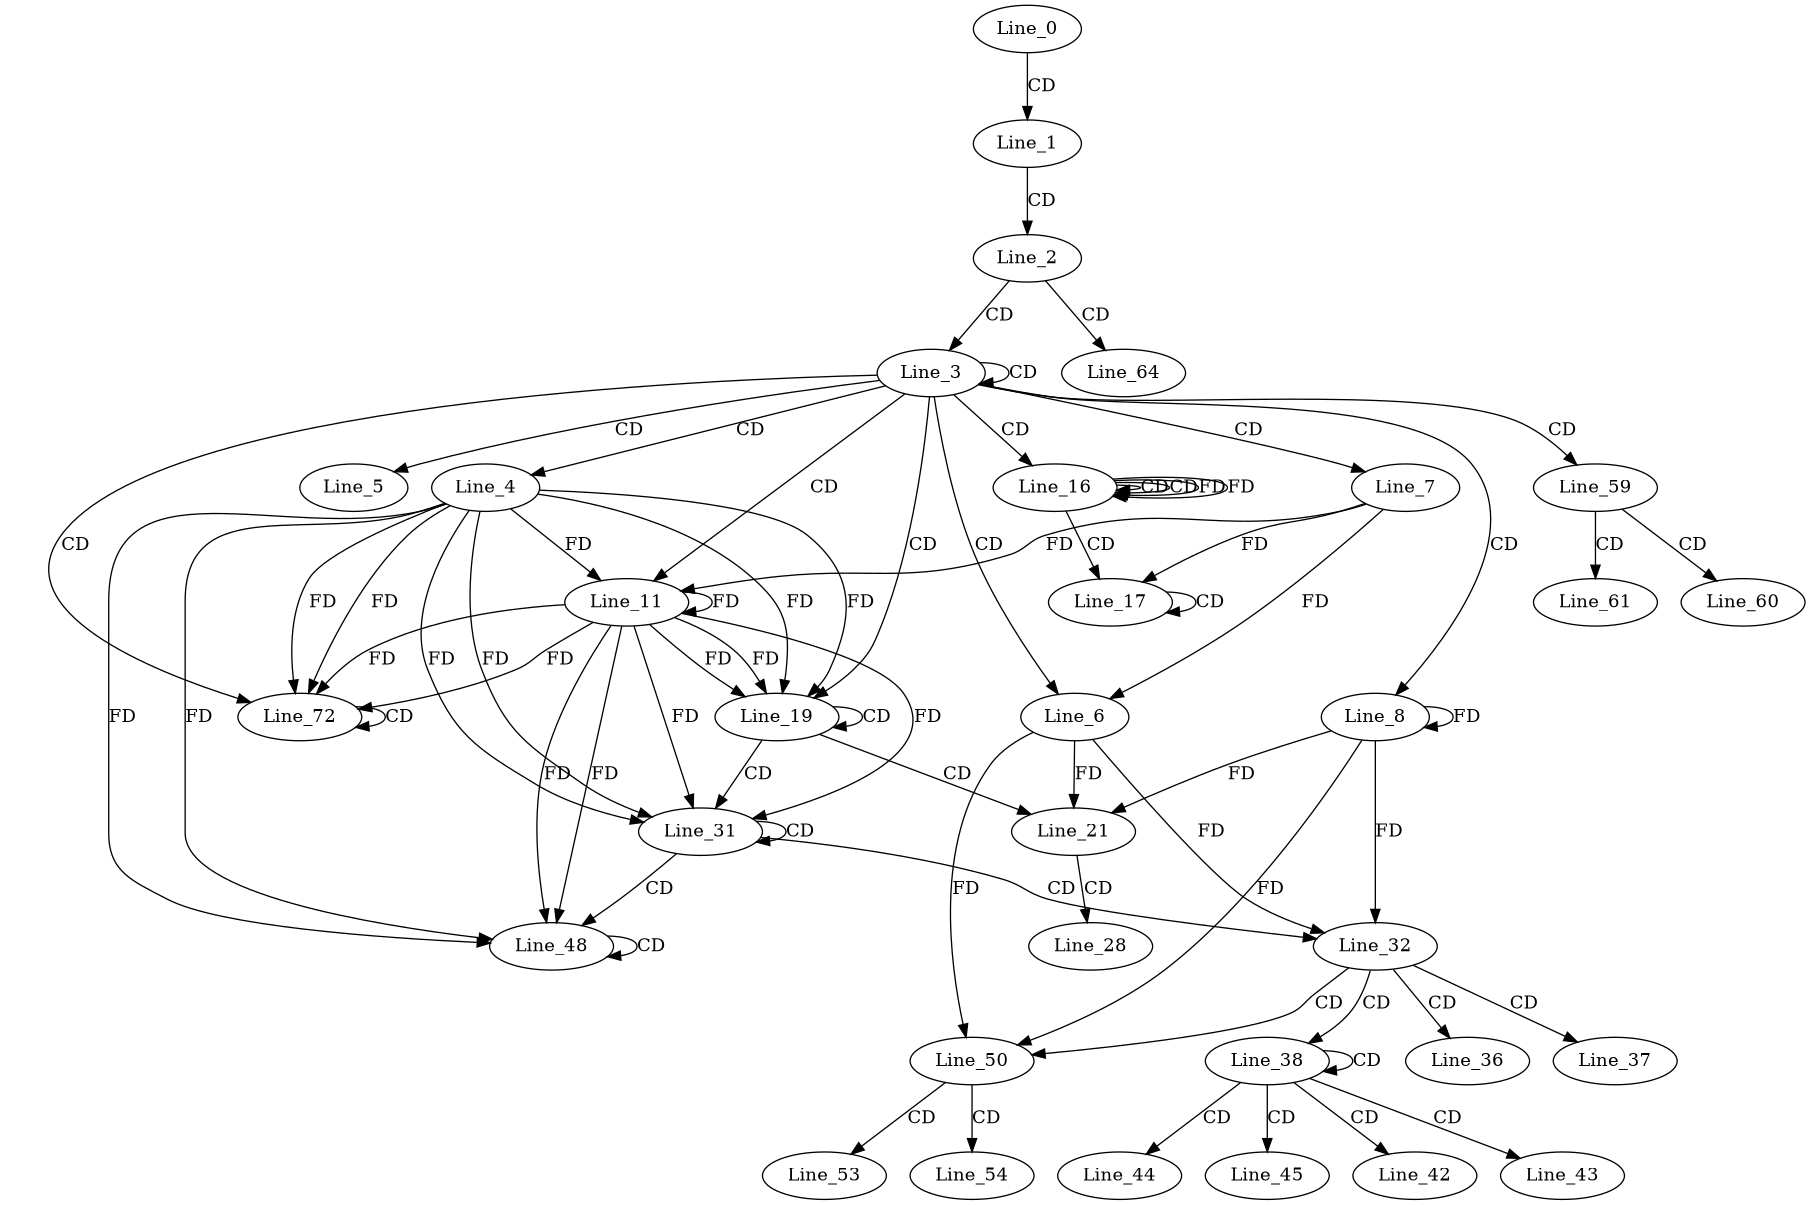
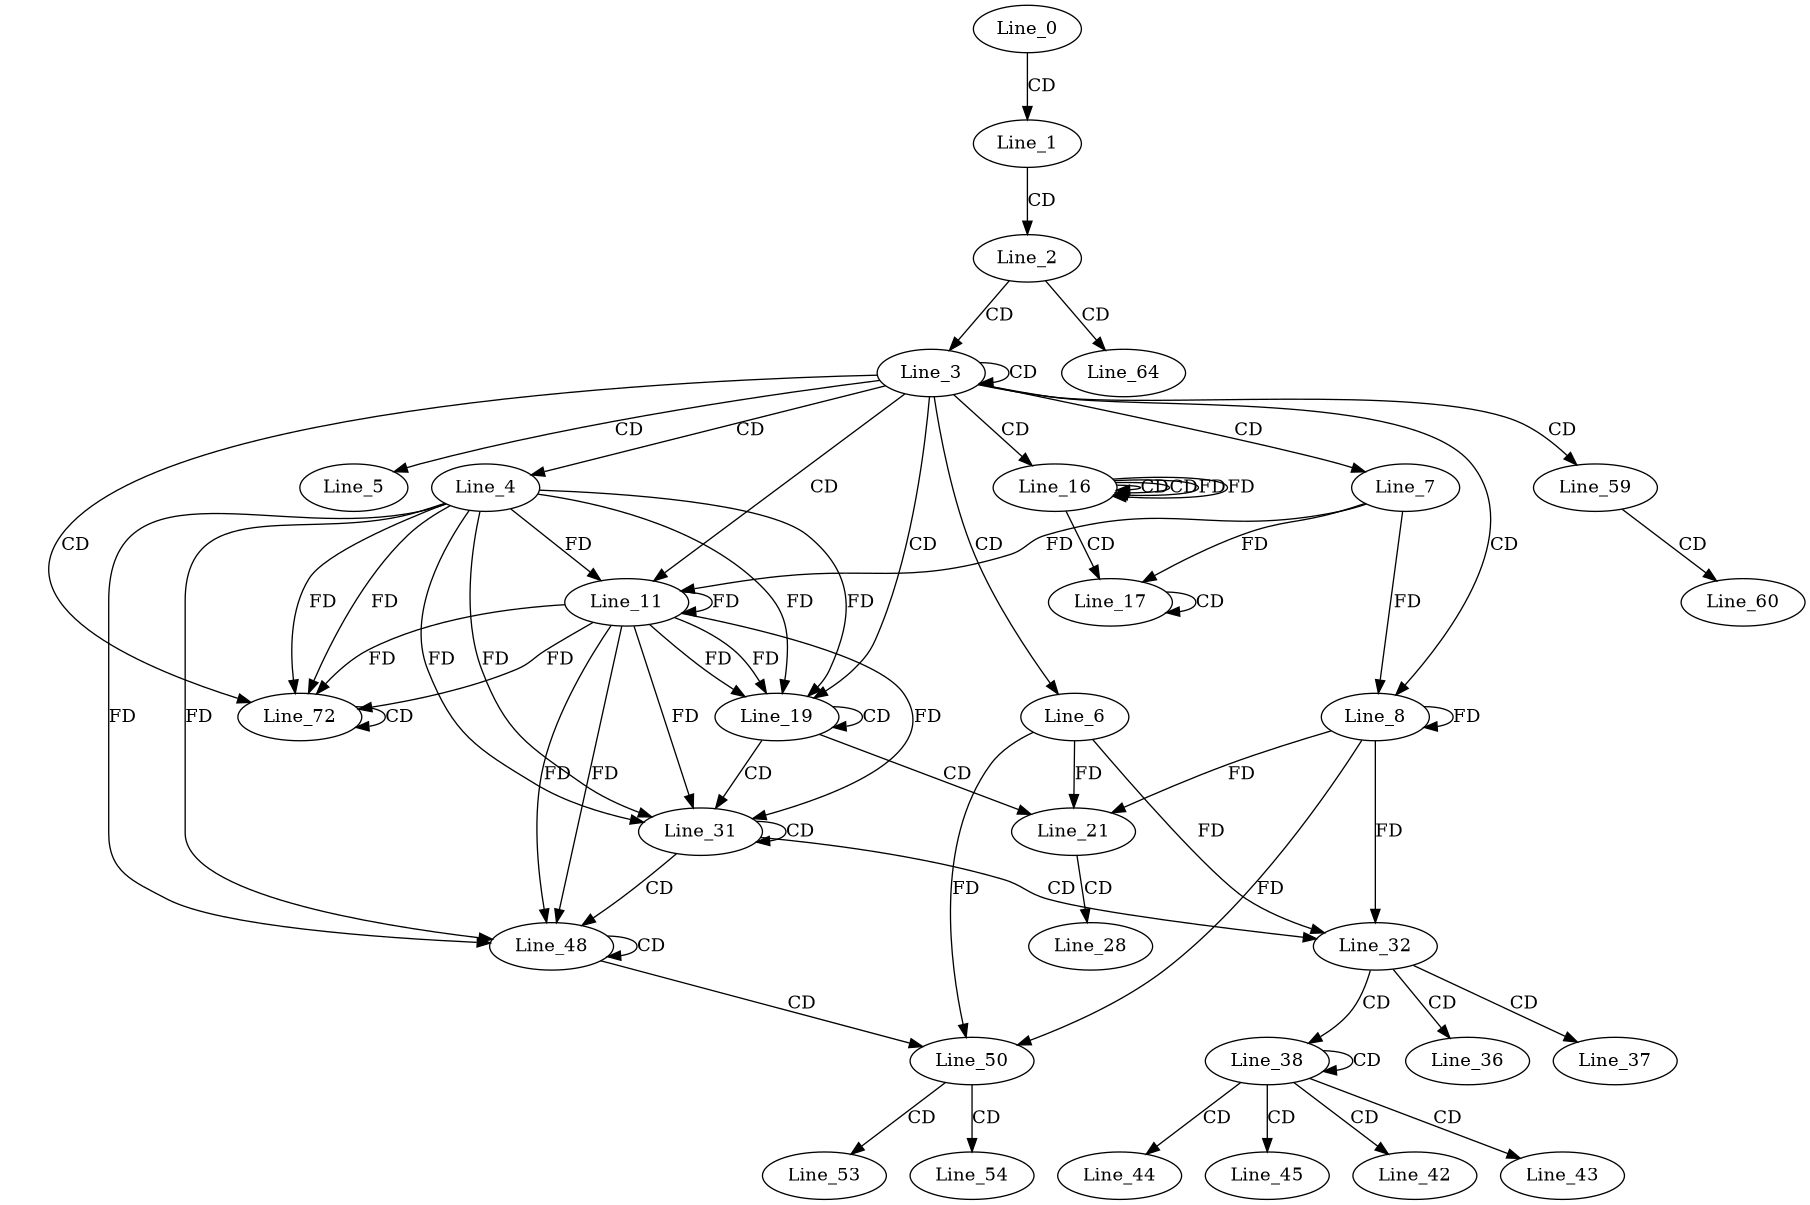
node "Line_61": removed
edge "Line_7" -> "Line_6": now "Line_7" -> "Line_8"
edge "Line_32" -> "Line_50": now "Line_48" -> "Line_50"
